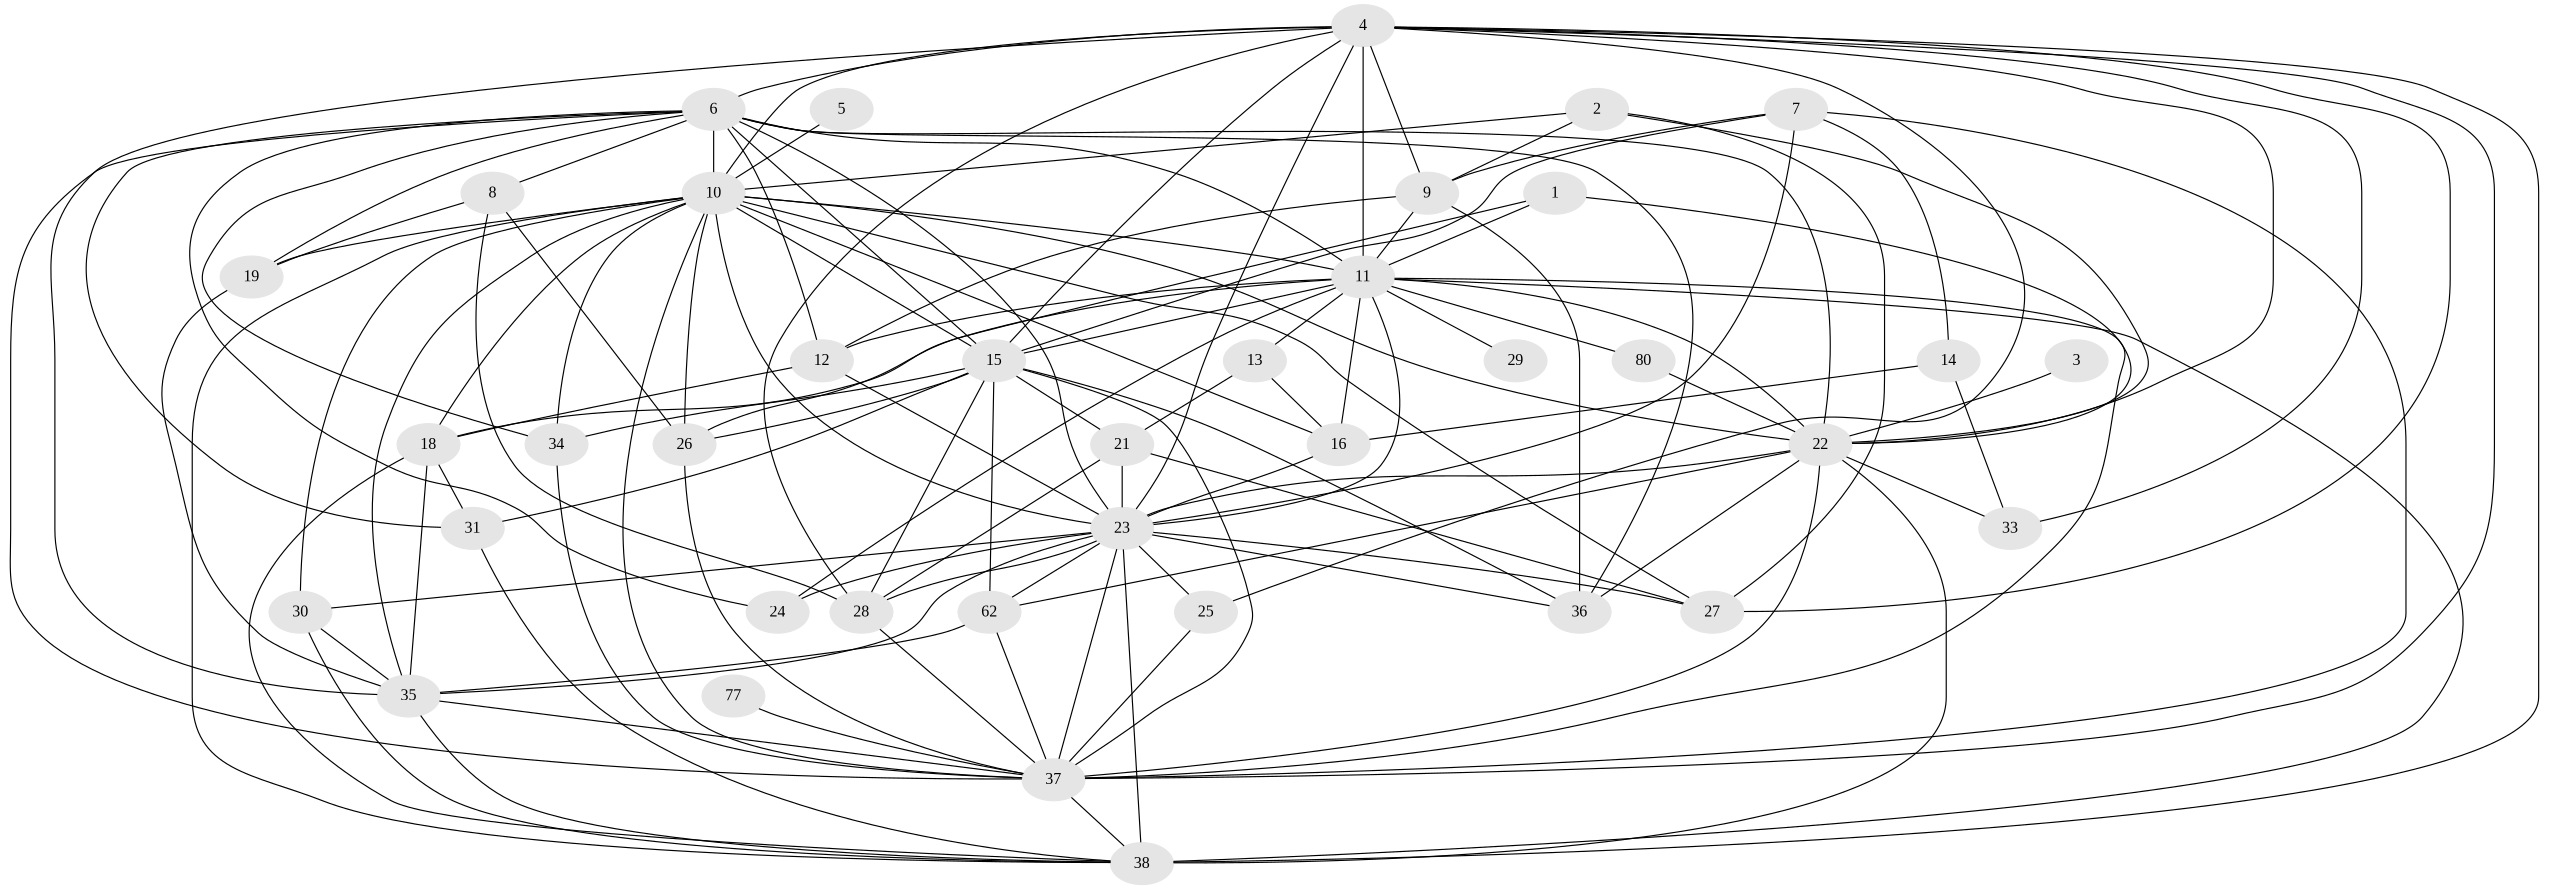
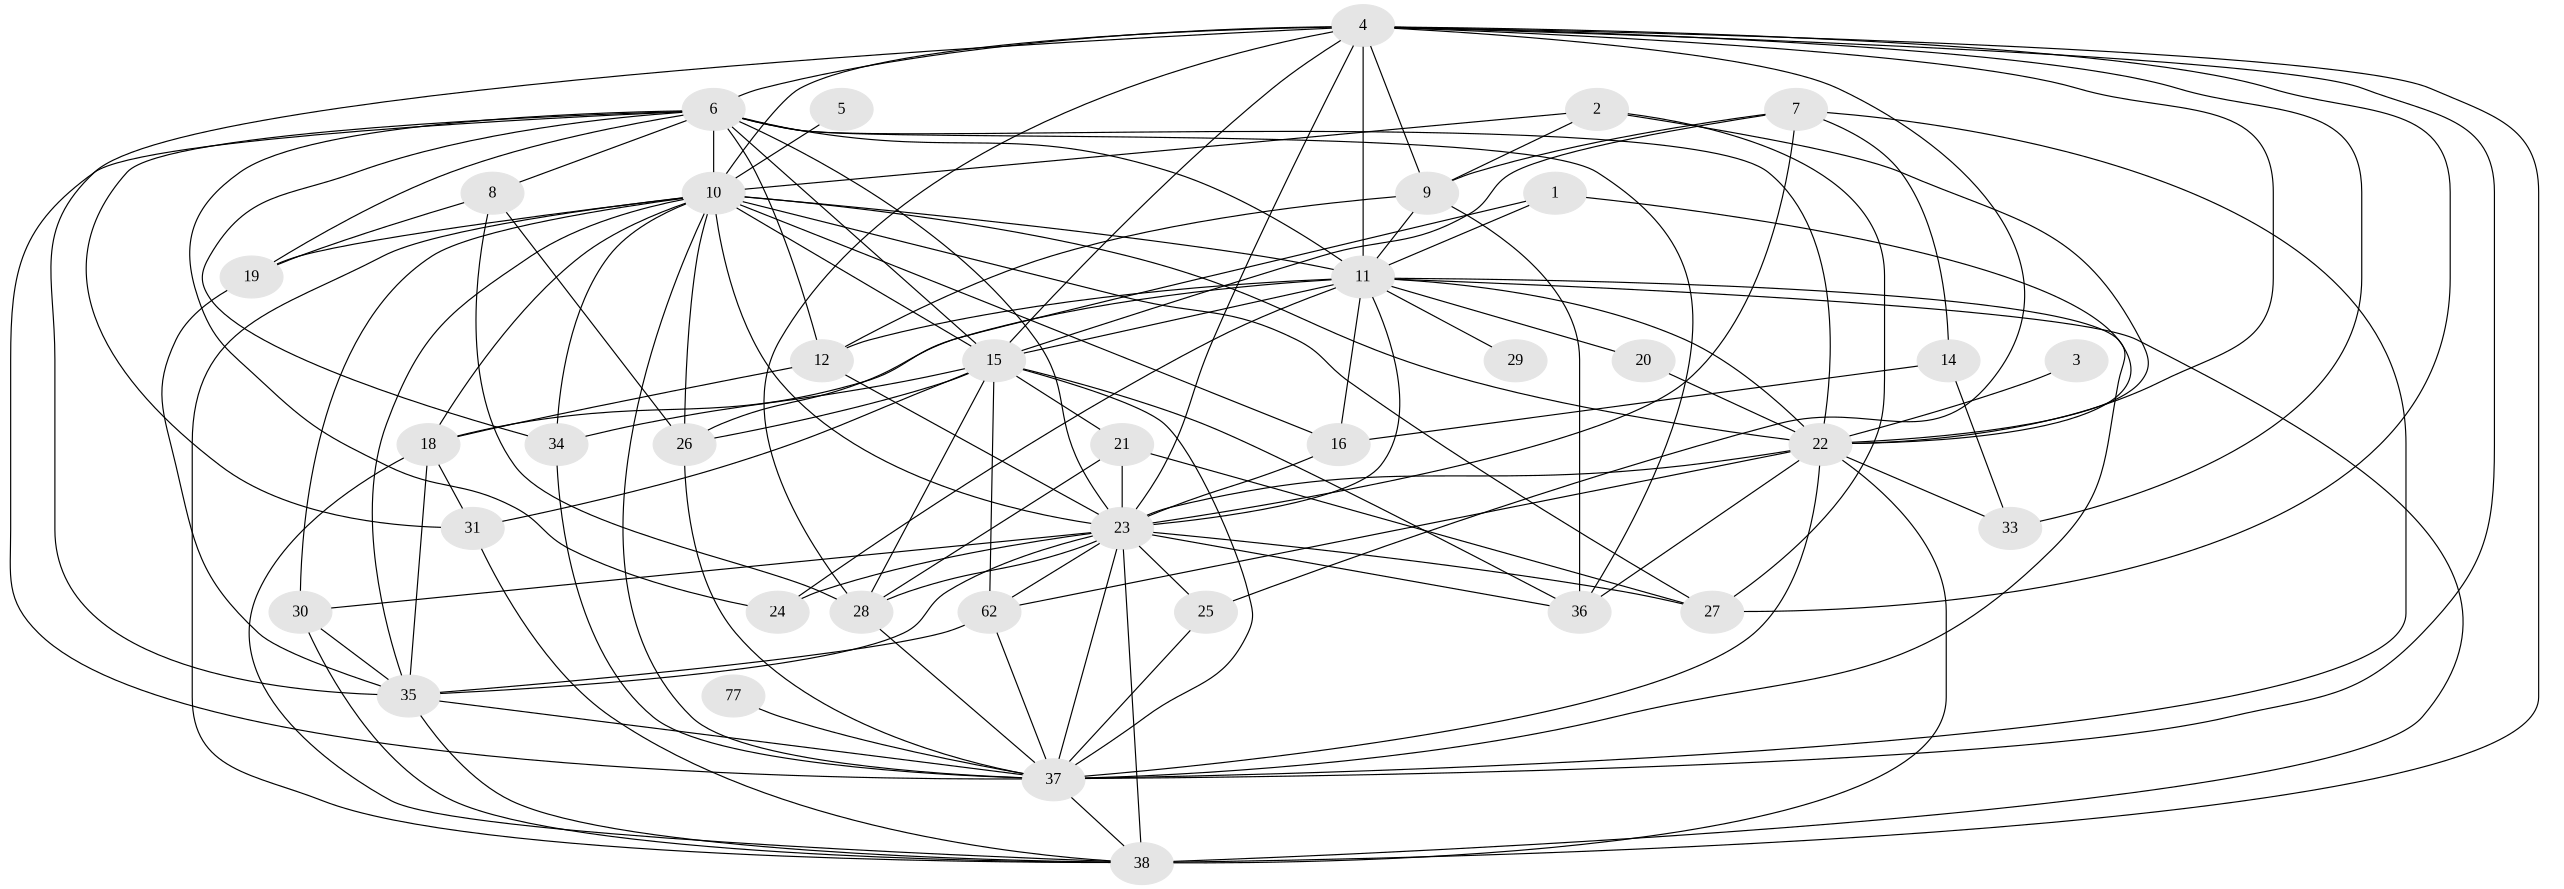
node "13": removed
node "80": label "80" -> "20"
